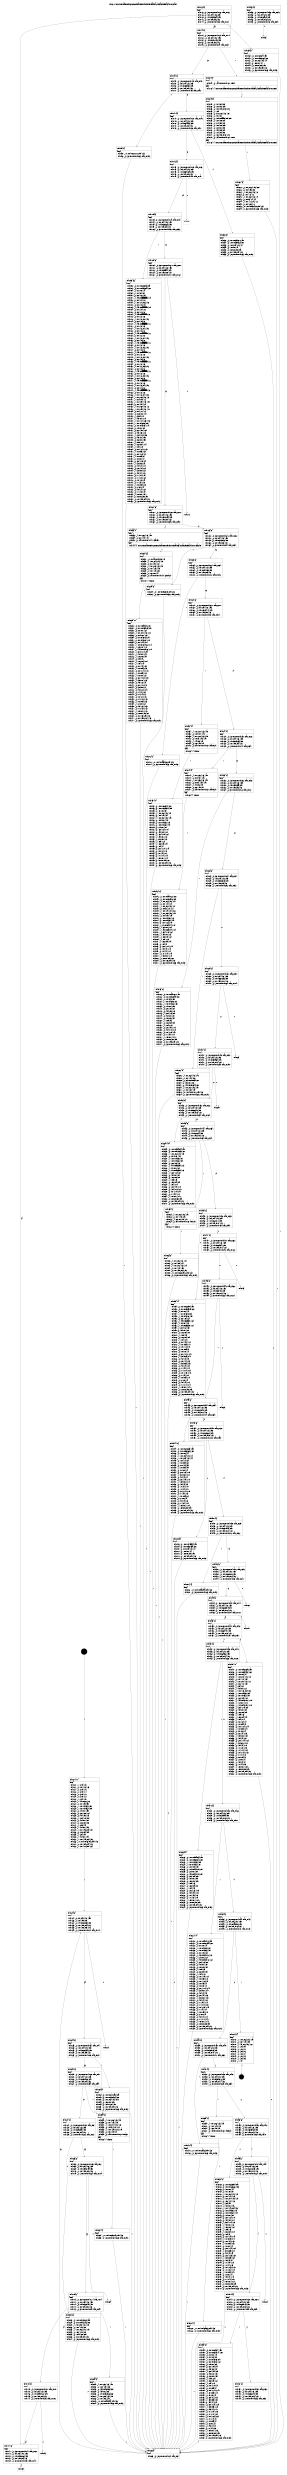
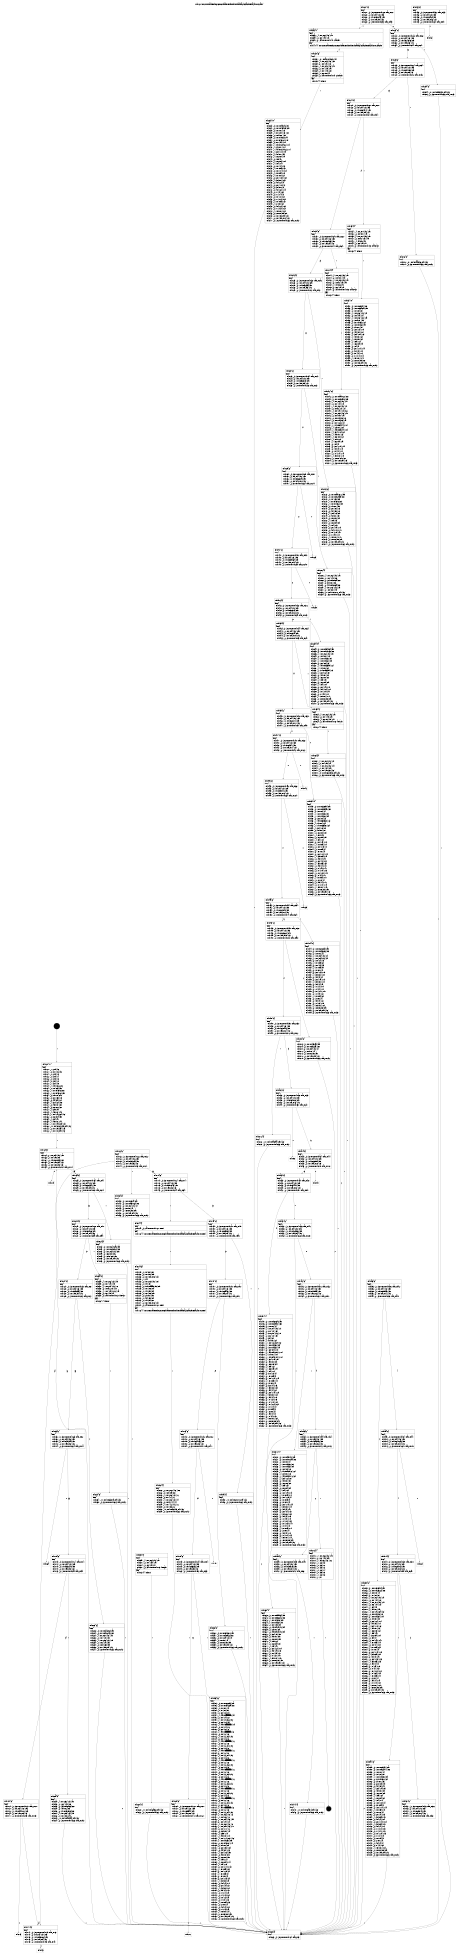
edge "0x40180b [28]" -> "0x401827 [28]": removed, label "28"
node "0x401ac7 [28]": removed
